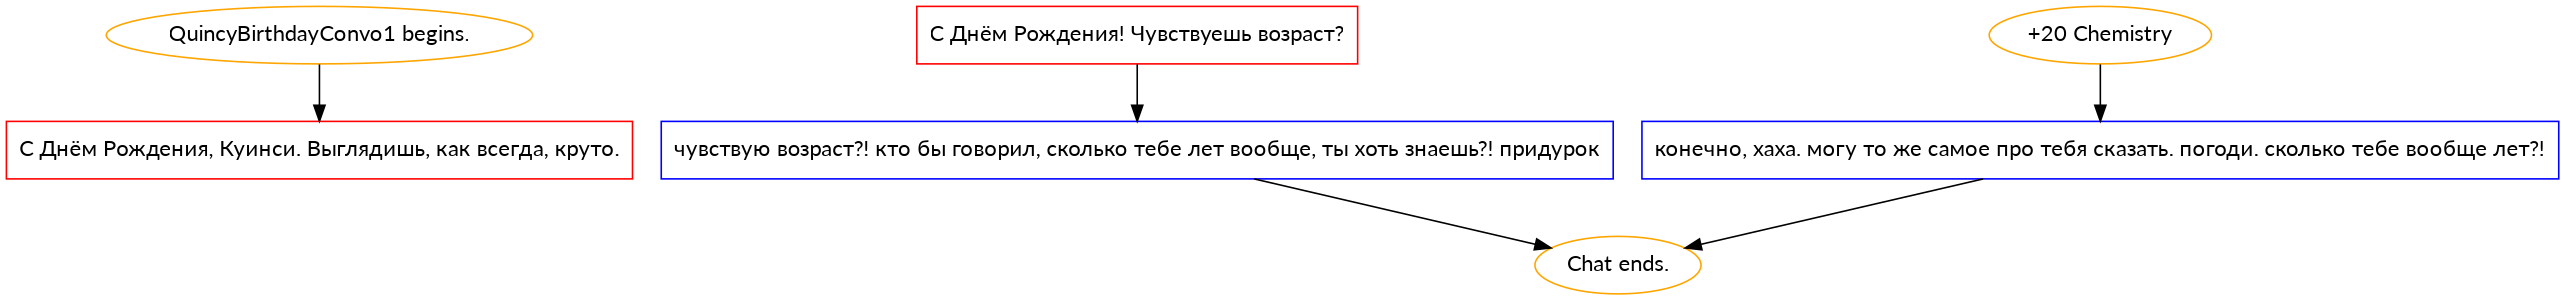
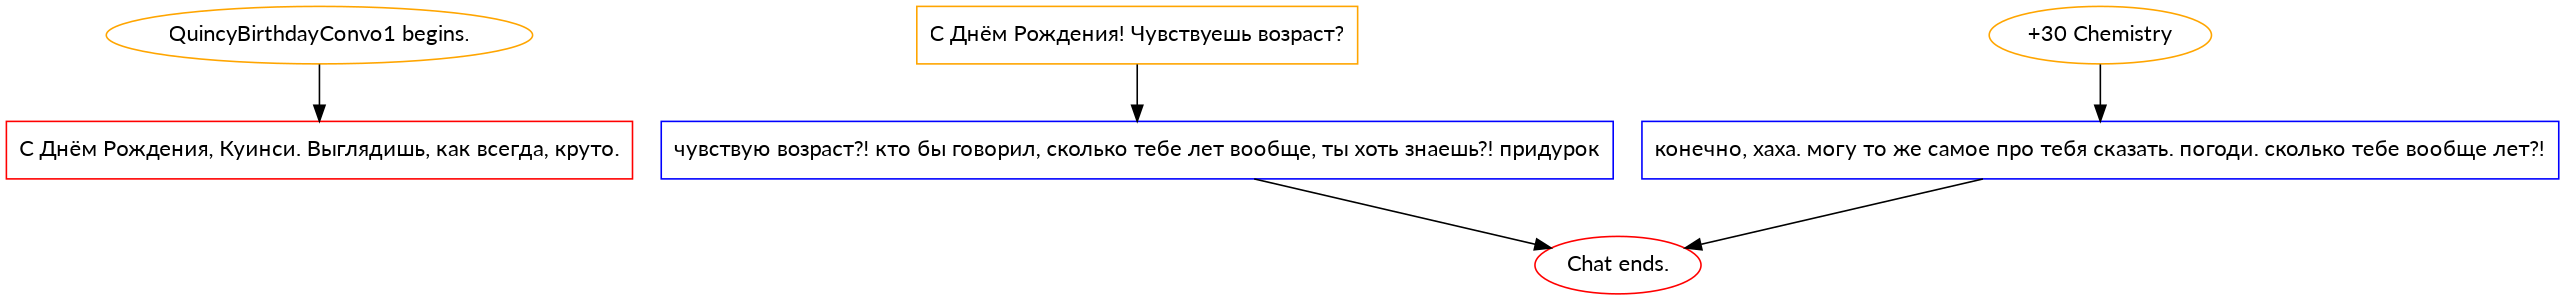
node "С Днём Рождения! Чувствуешь возраст?": color red -> orange
node "+20 Chemistry": label "+20 Chemistry" -> "+30 Chemistry"
node "Chat ends.": color orange -> red
